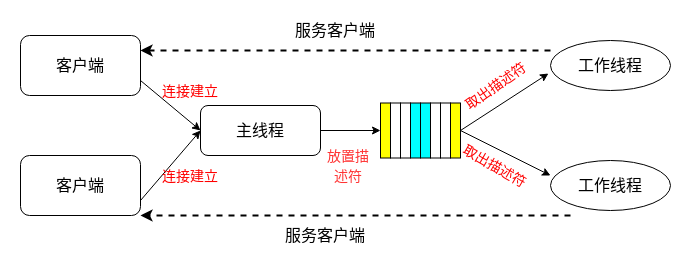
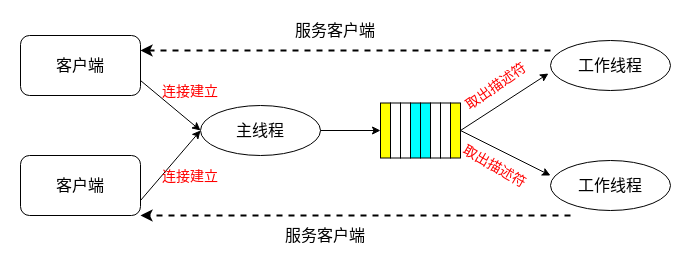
node "主线程": shape rounded rectangle -> ellipse
node "放置描述符": removed
